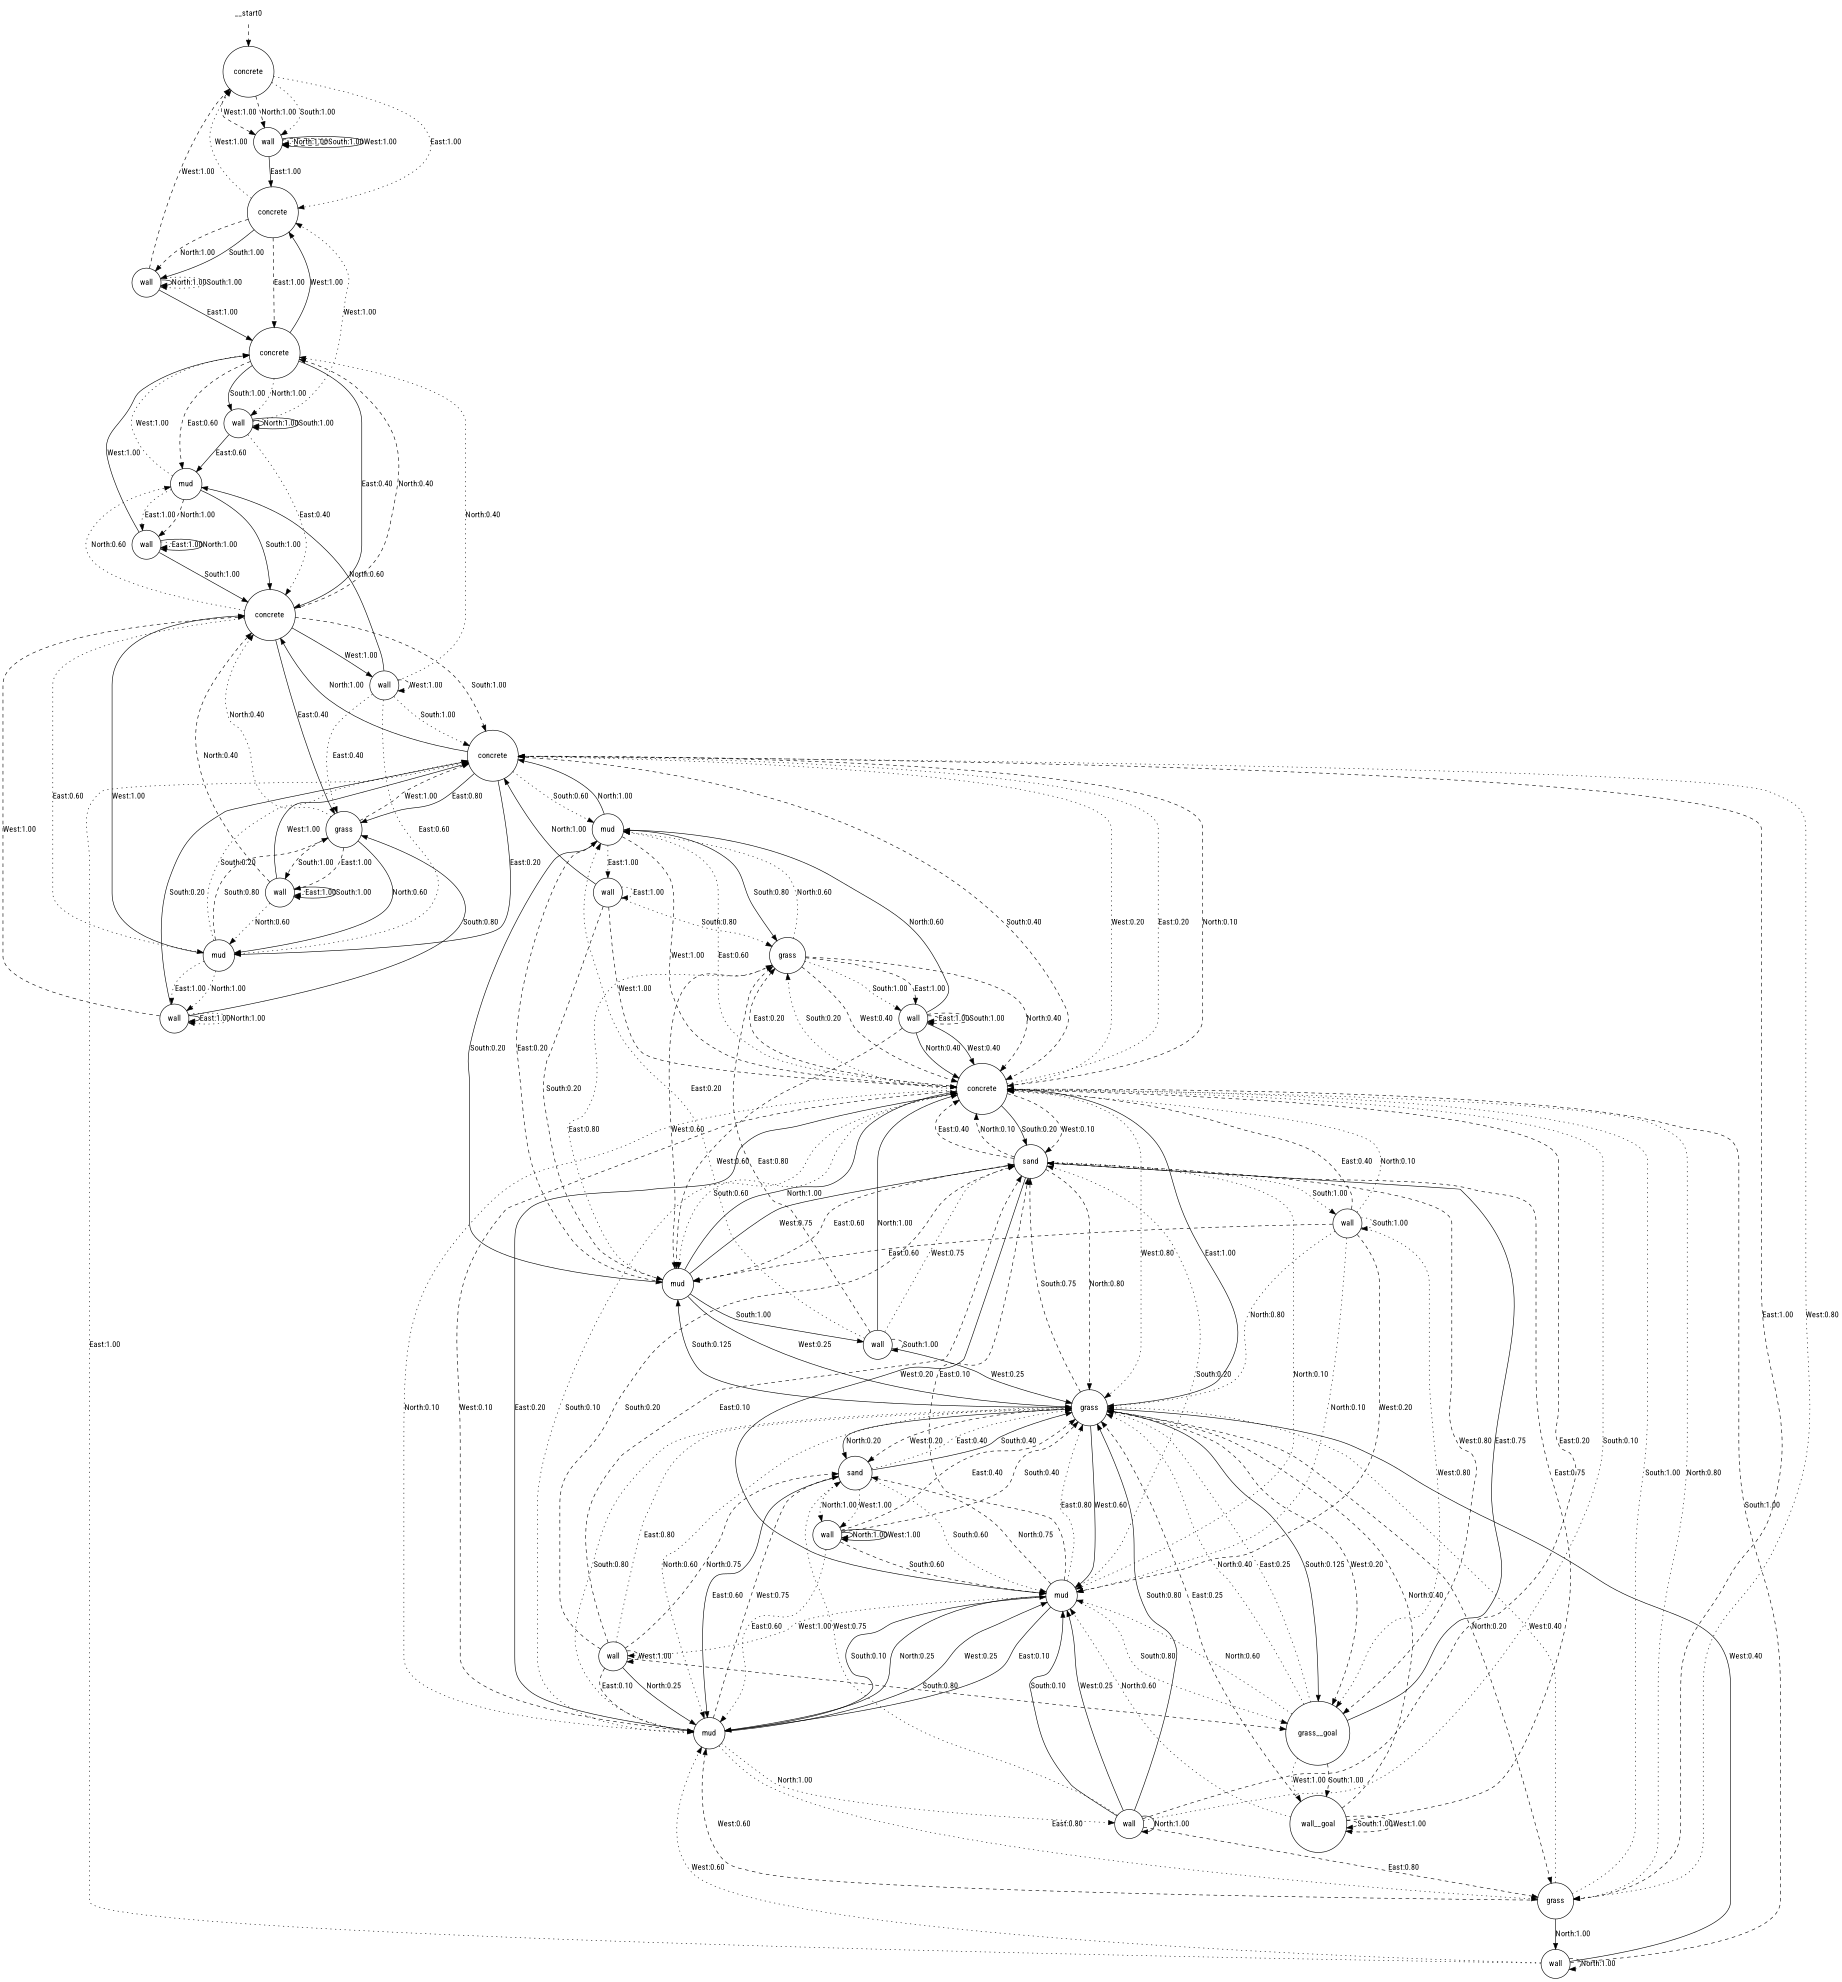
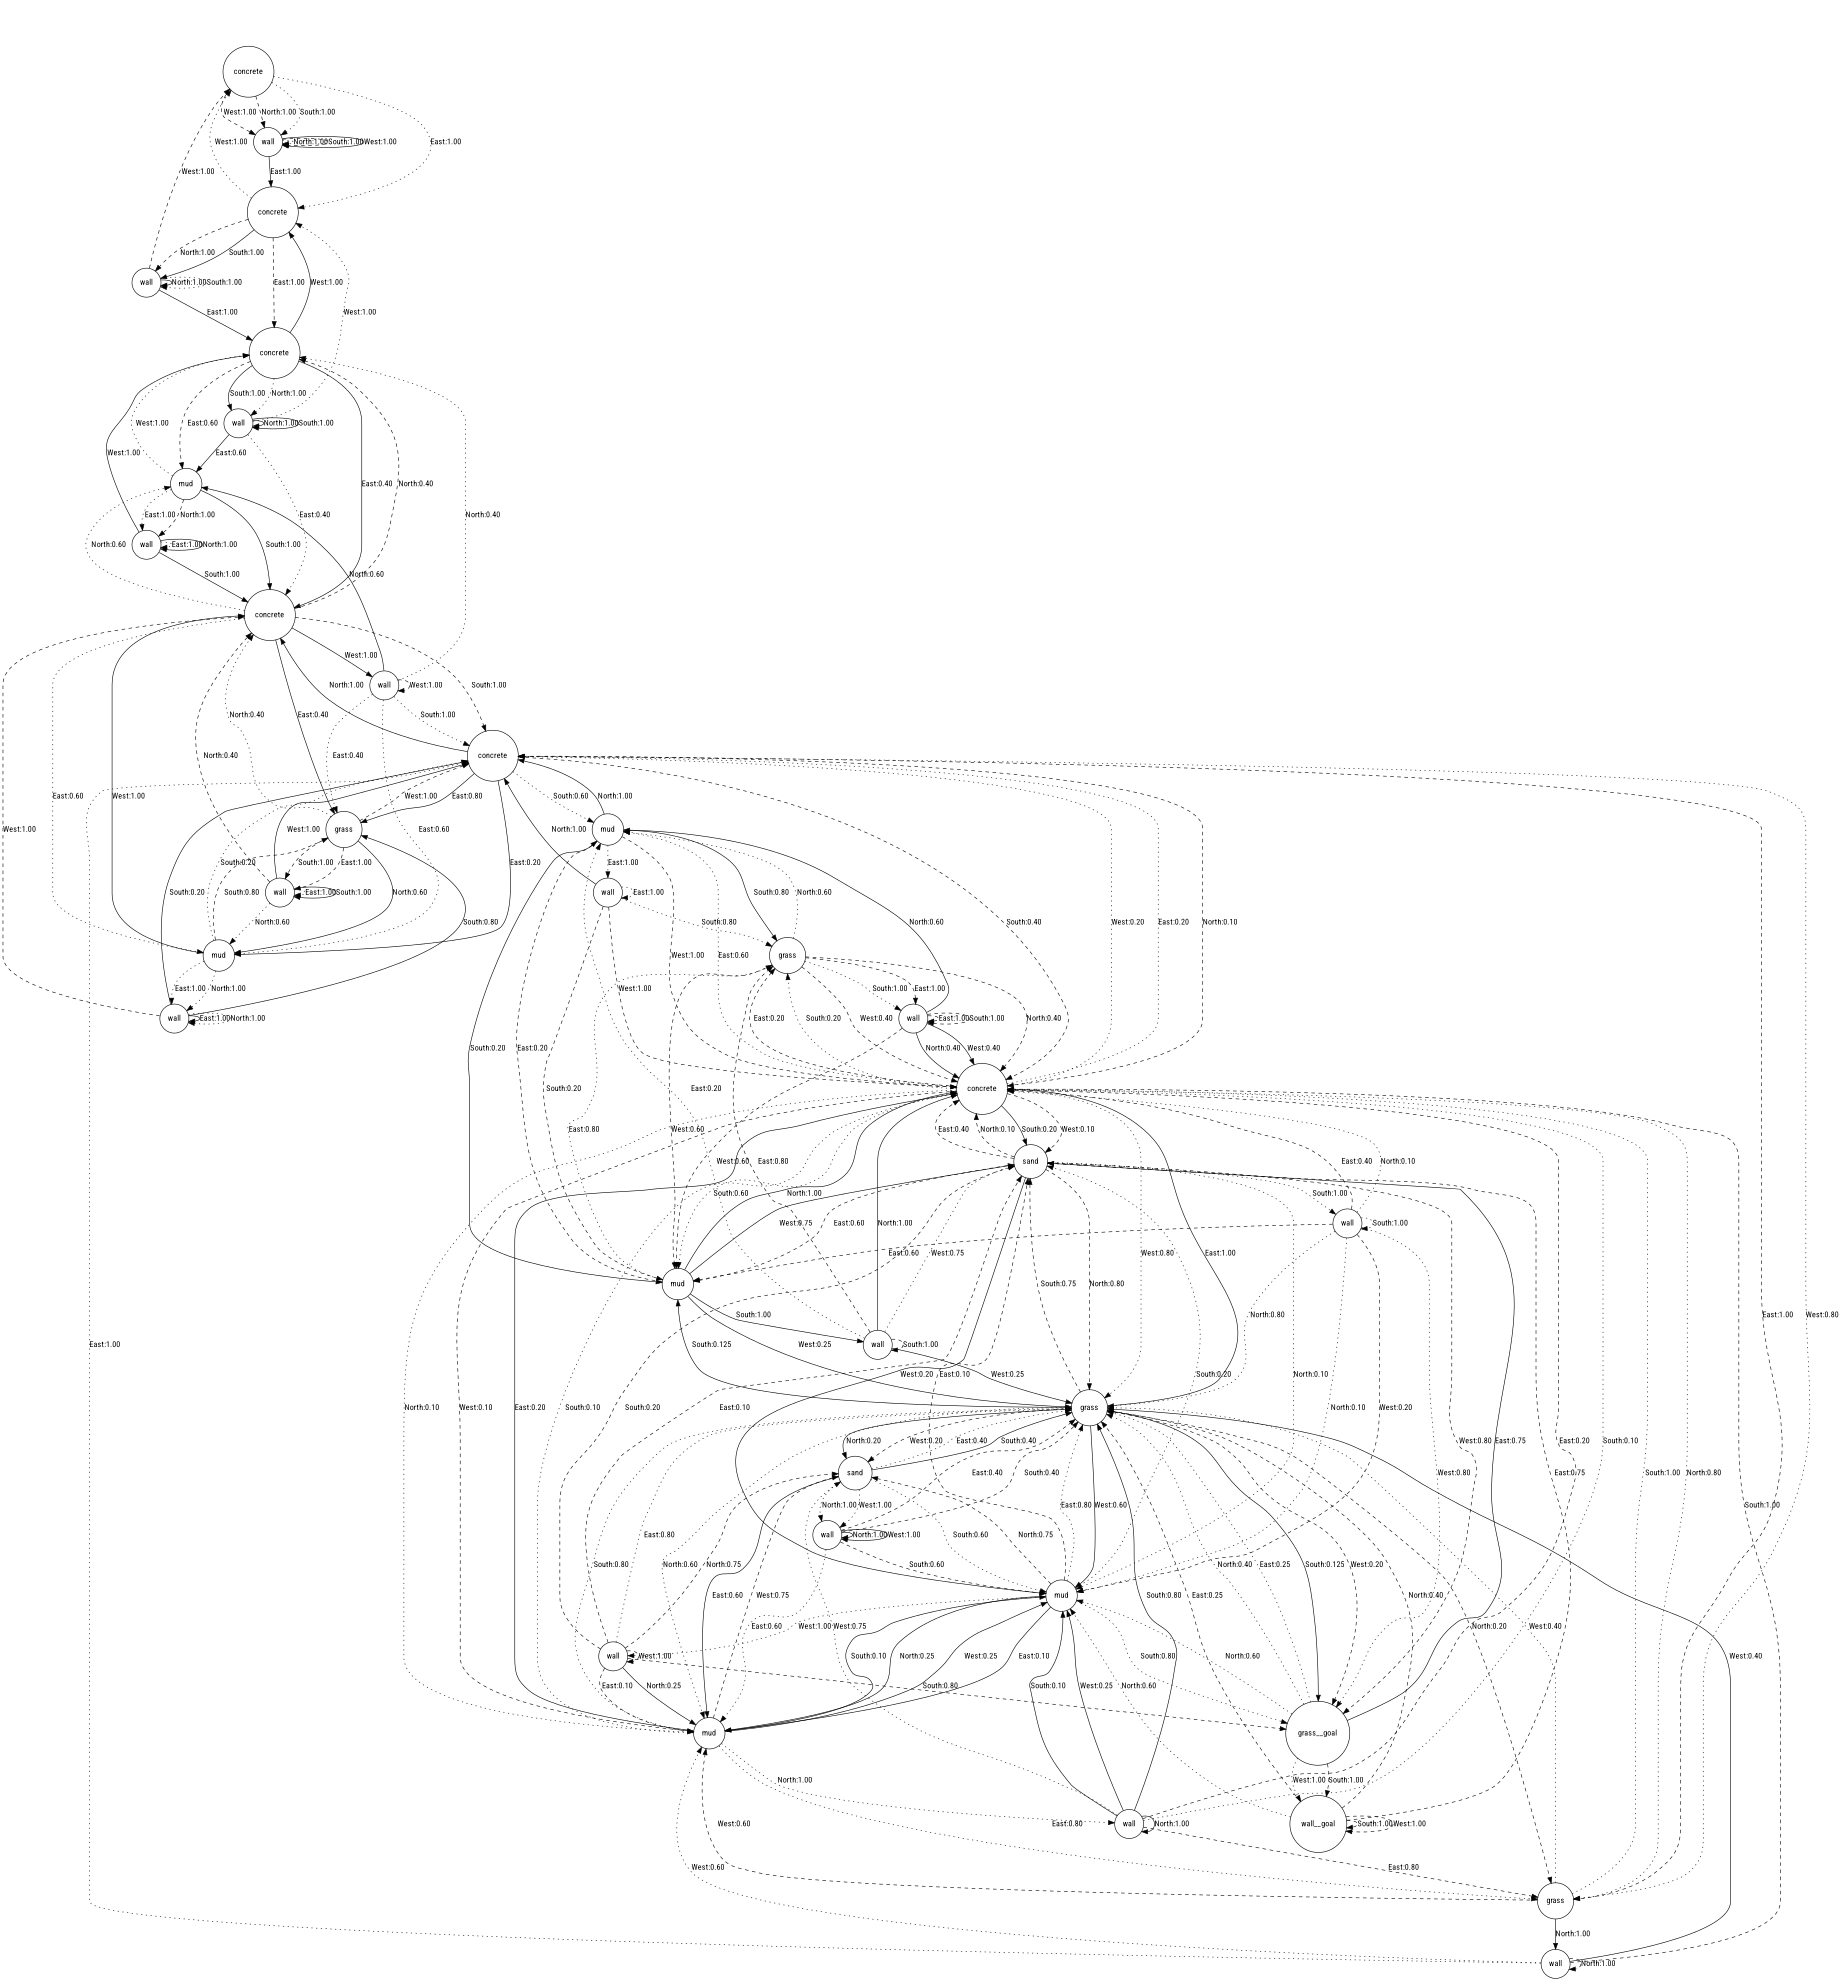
node "__start0": removed
